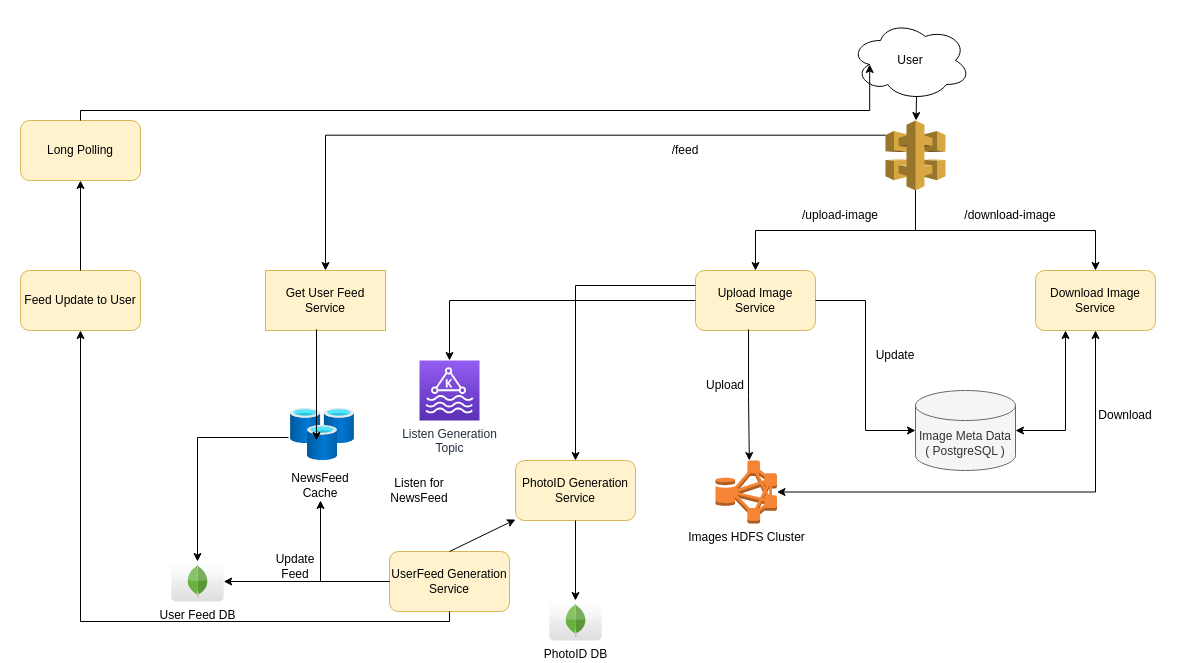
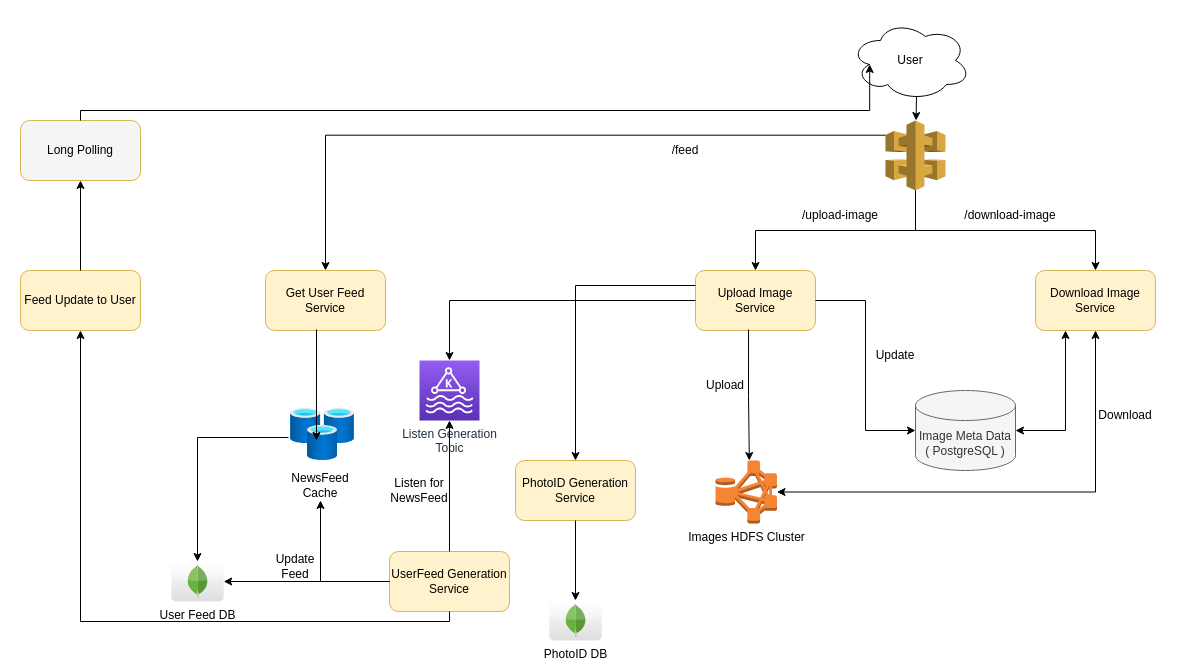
node "Long Polling": fillcolor #fff2cc -> #f5f5f5
node "Get User Feed Service": shape rectangle -> rounded rectangle
edge "UserFeed Generation Service" -> "PhotoID Generation Service": now "UserFeed Generation Service" -> "Listen Generation Topic"
